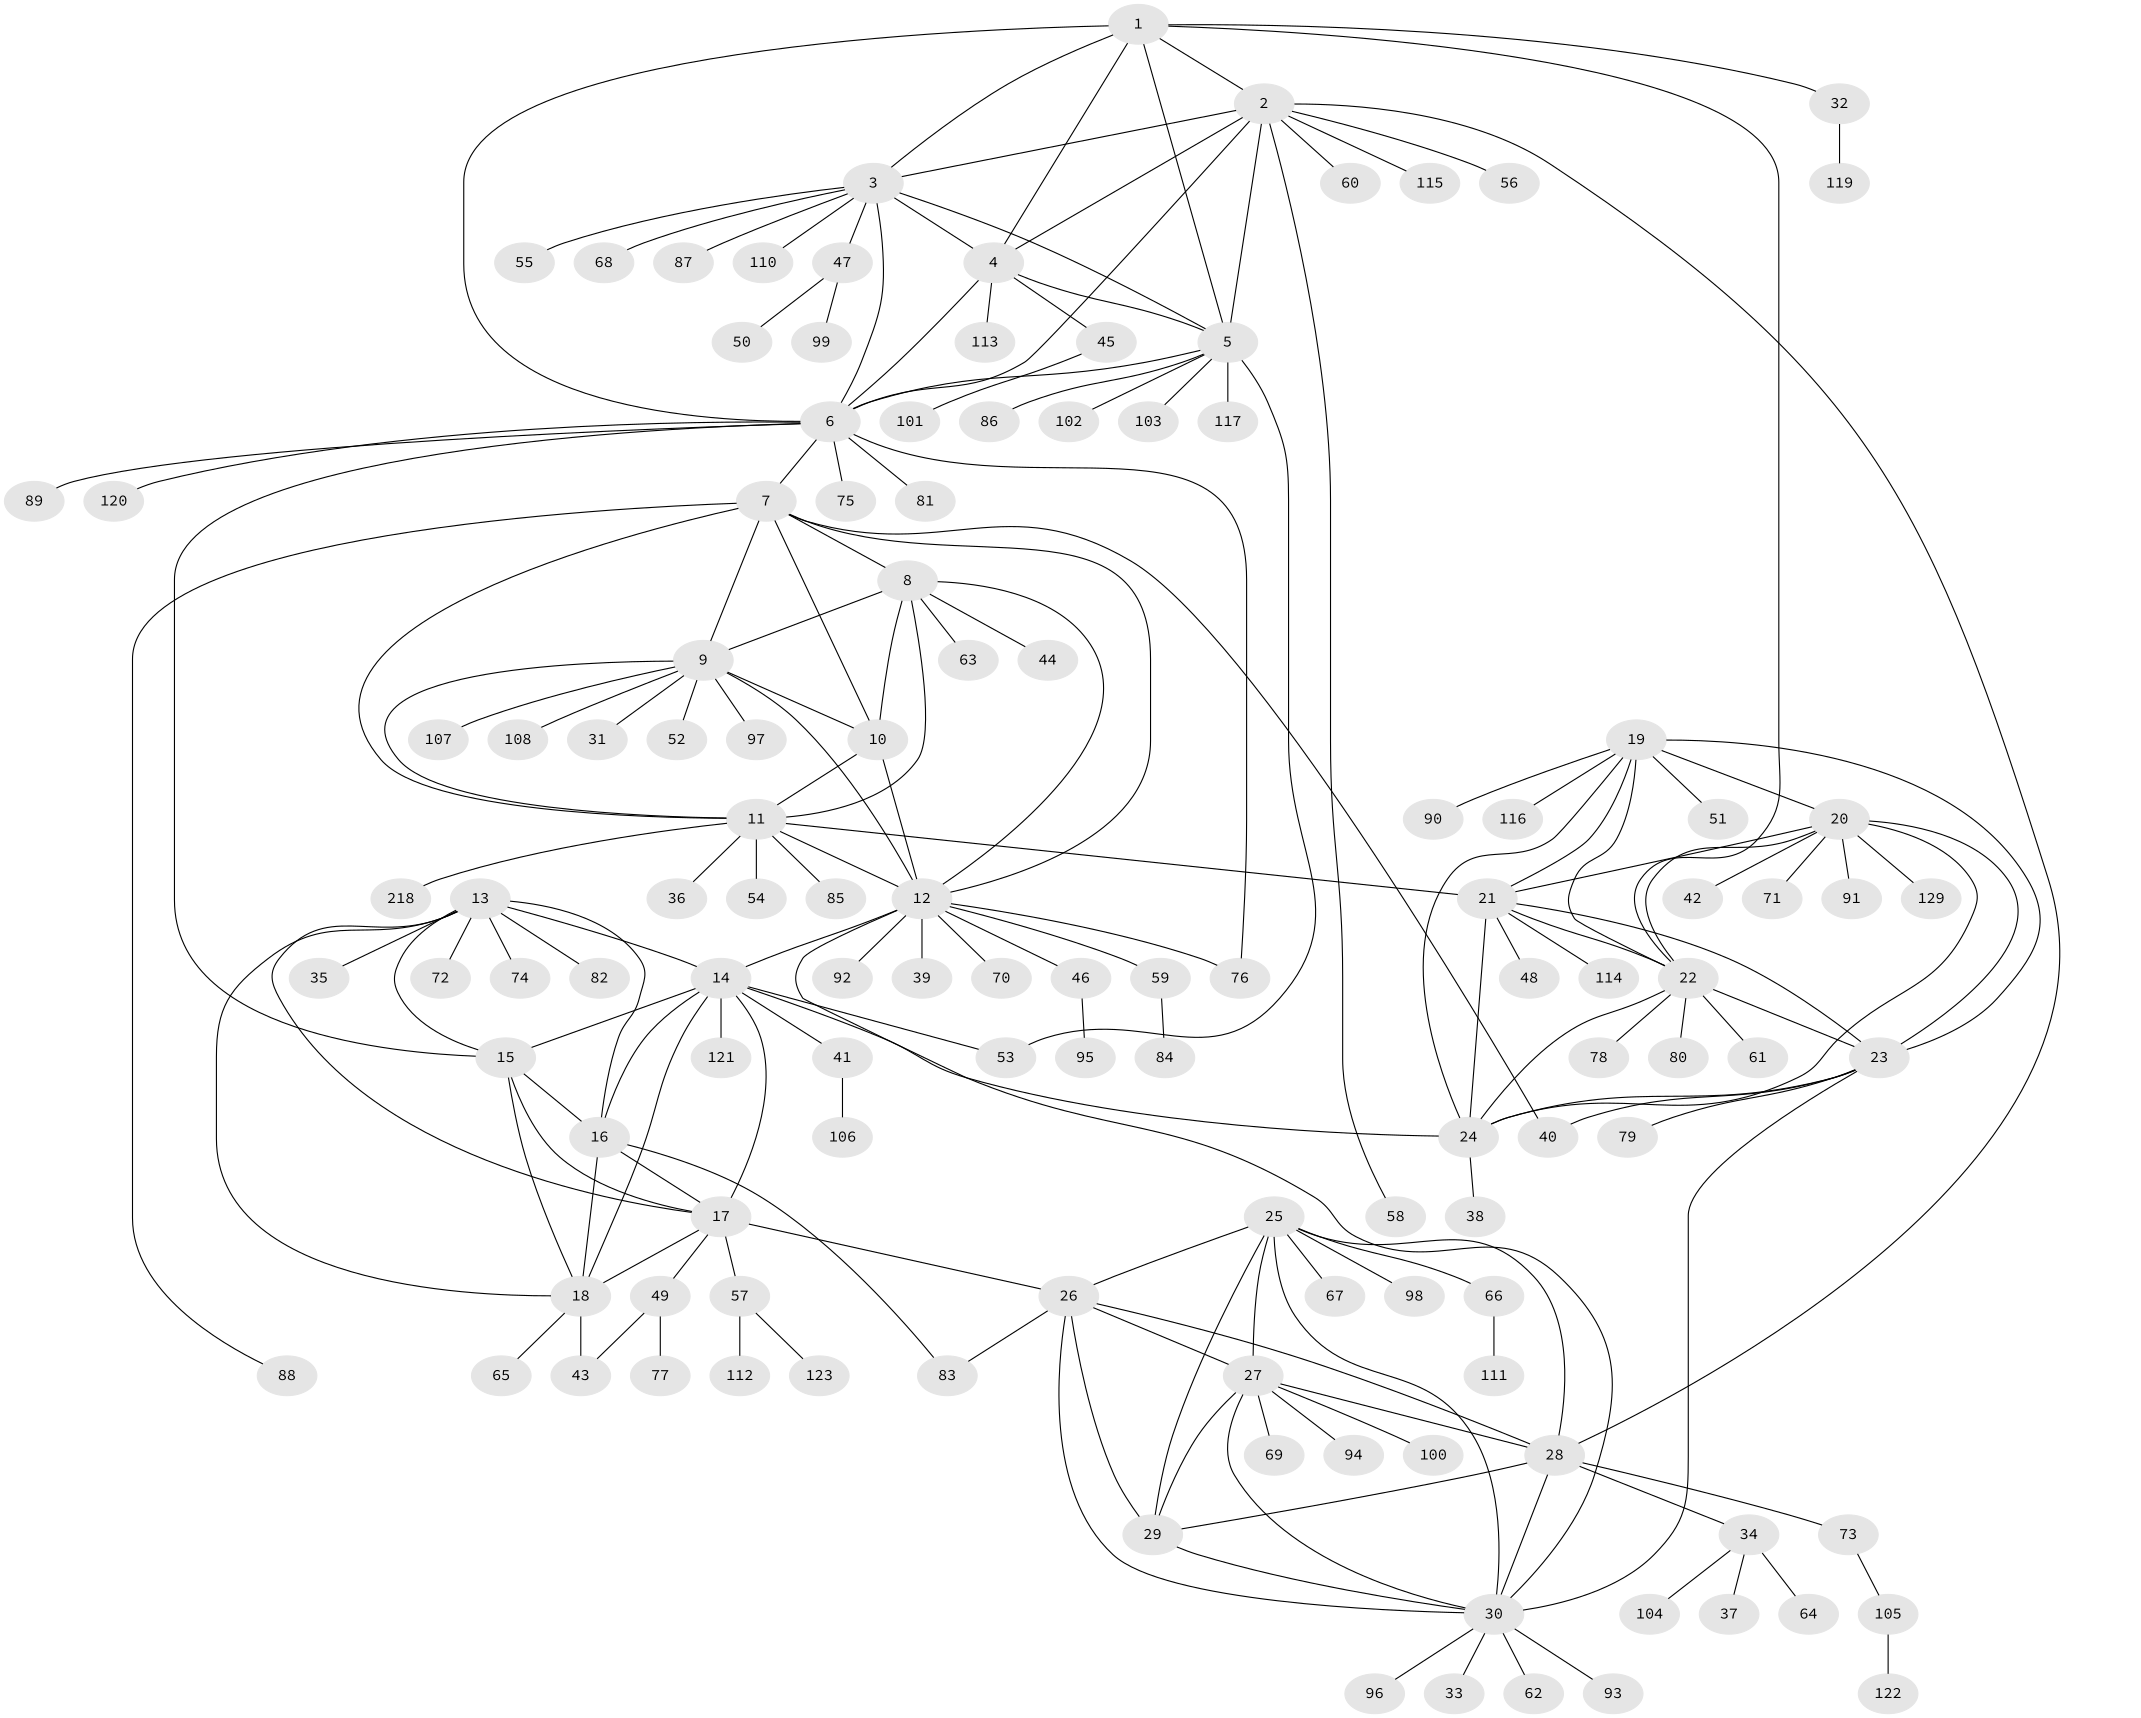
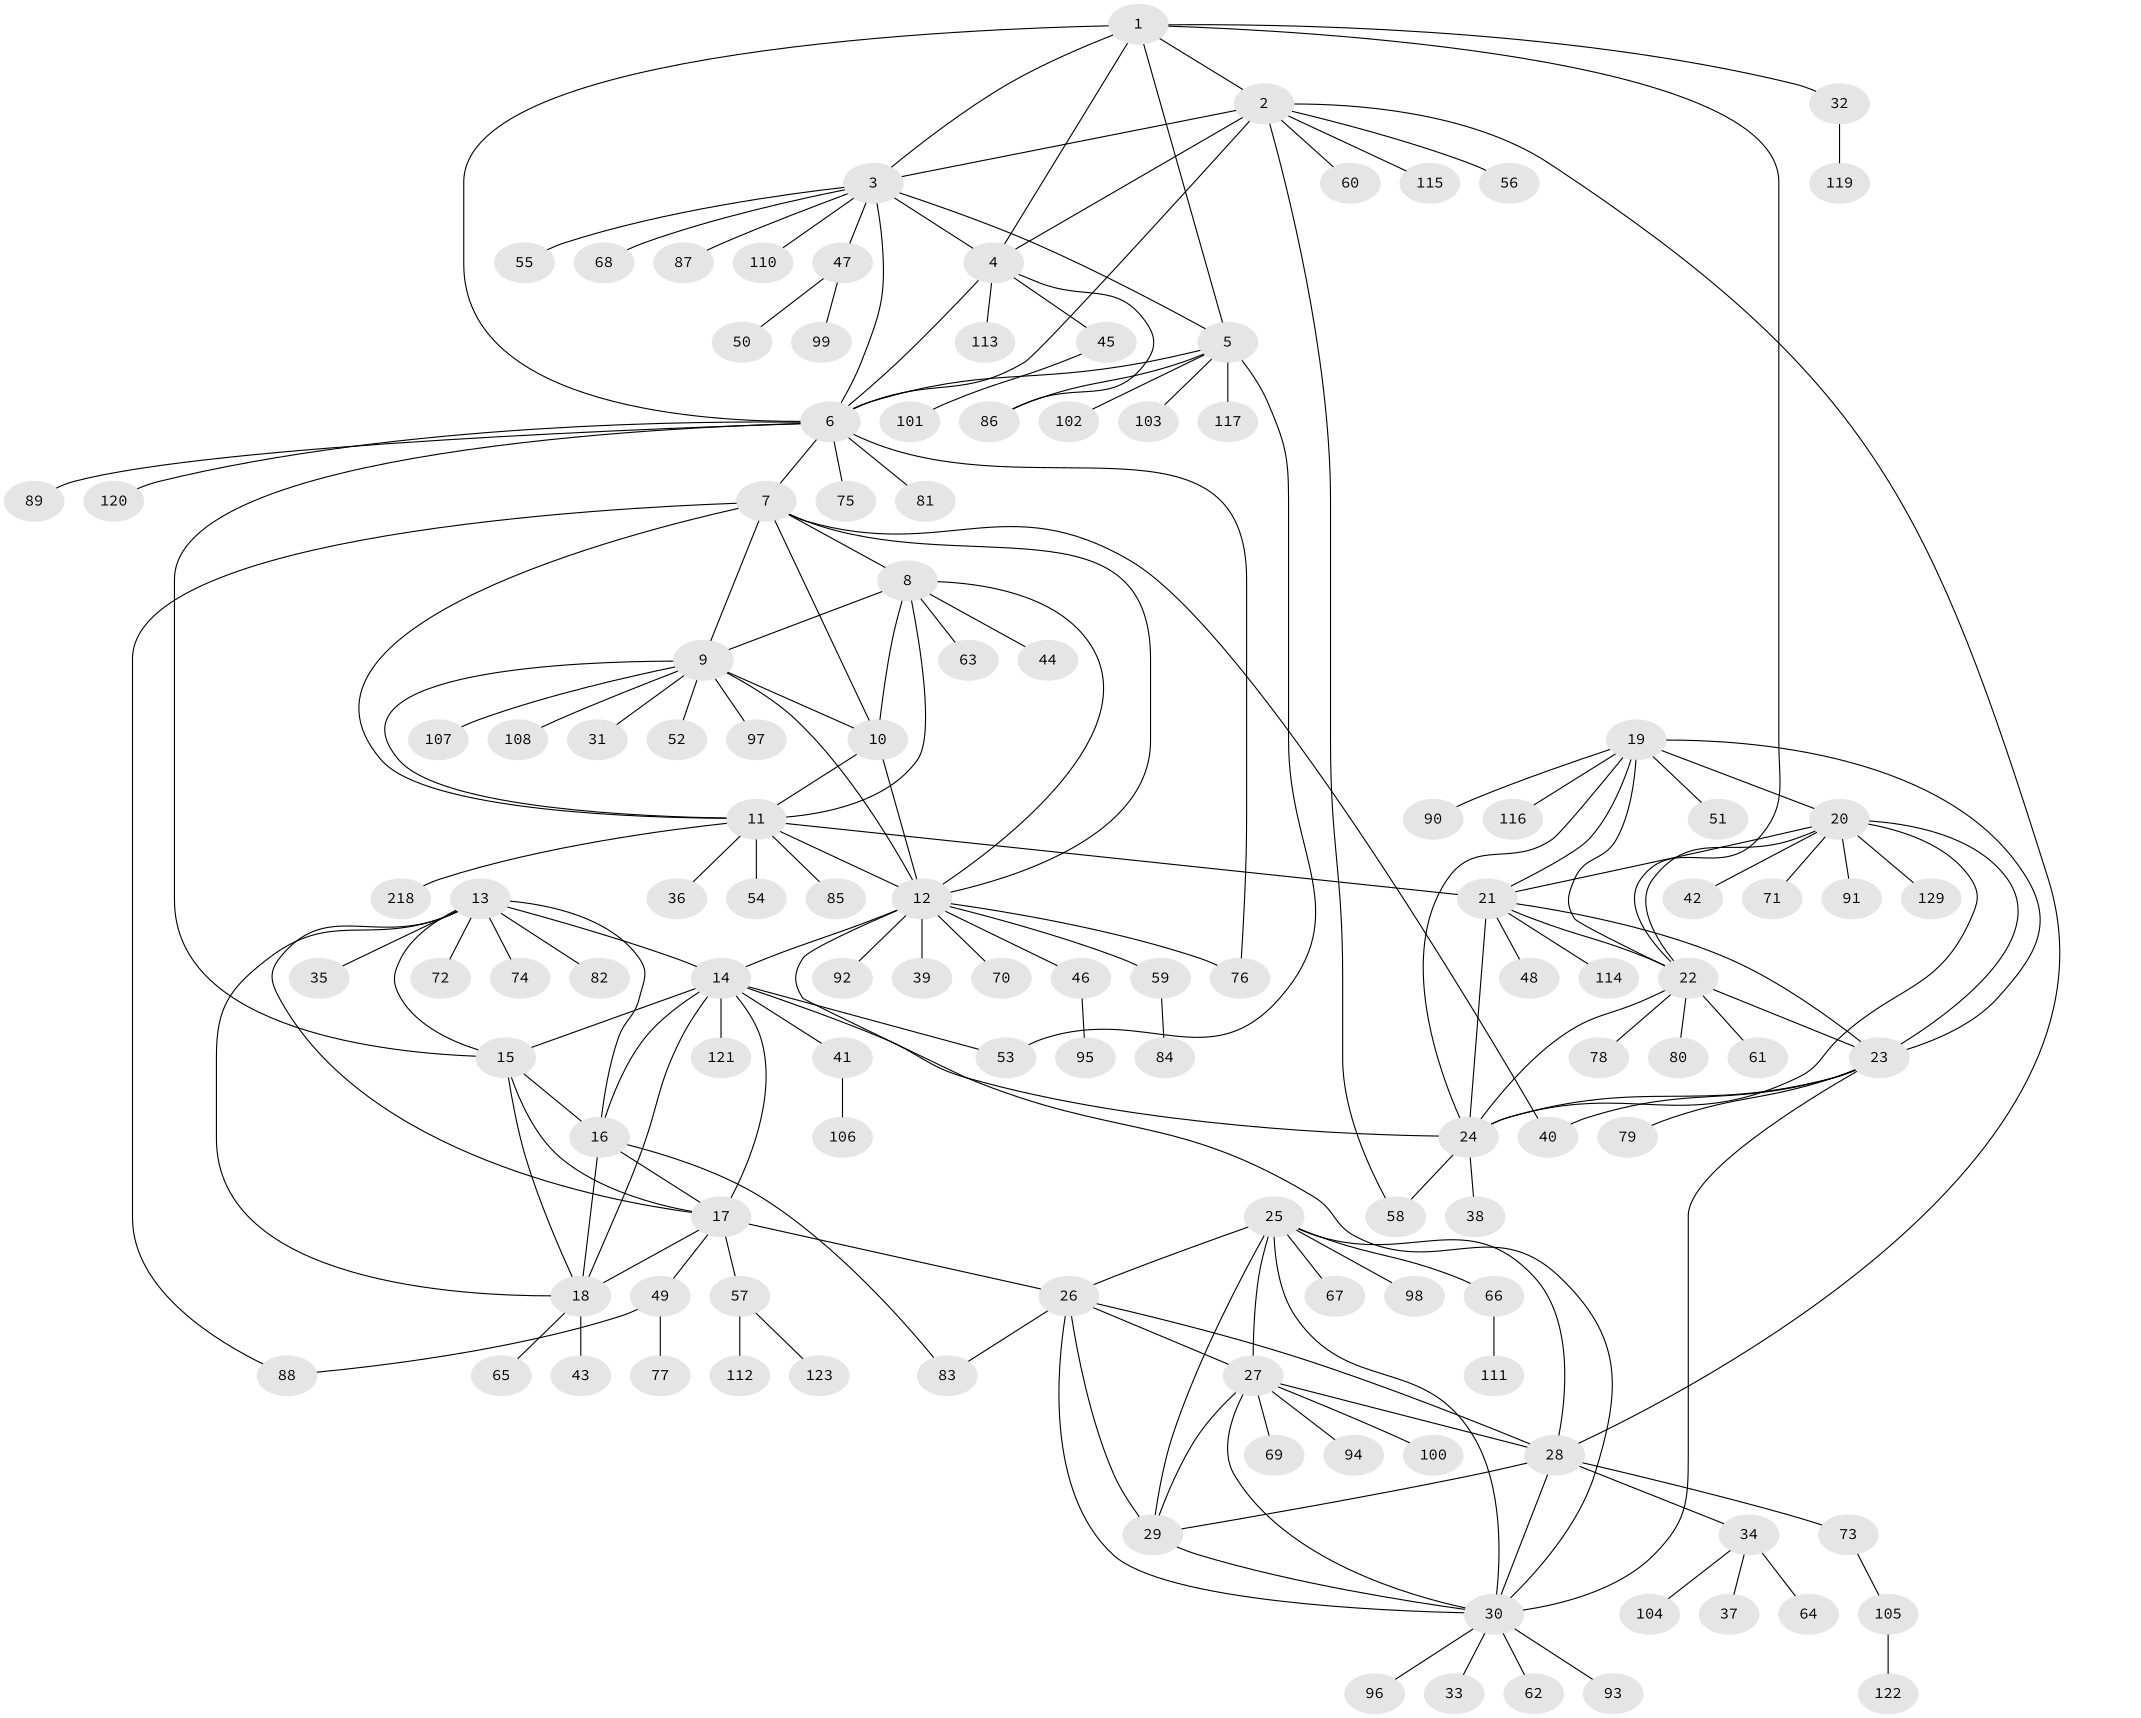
edge "2" -- "5": removed
edge "4" -- "5": now "4" -- "86"
edge "24" -- "58": added
edge "49" -- "43": now "49" -- "88"
